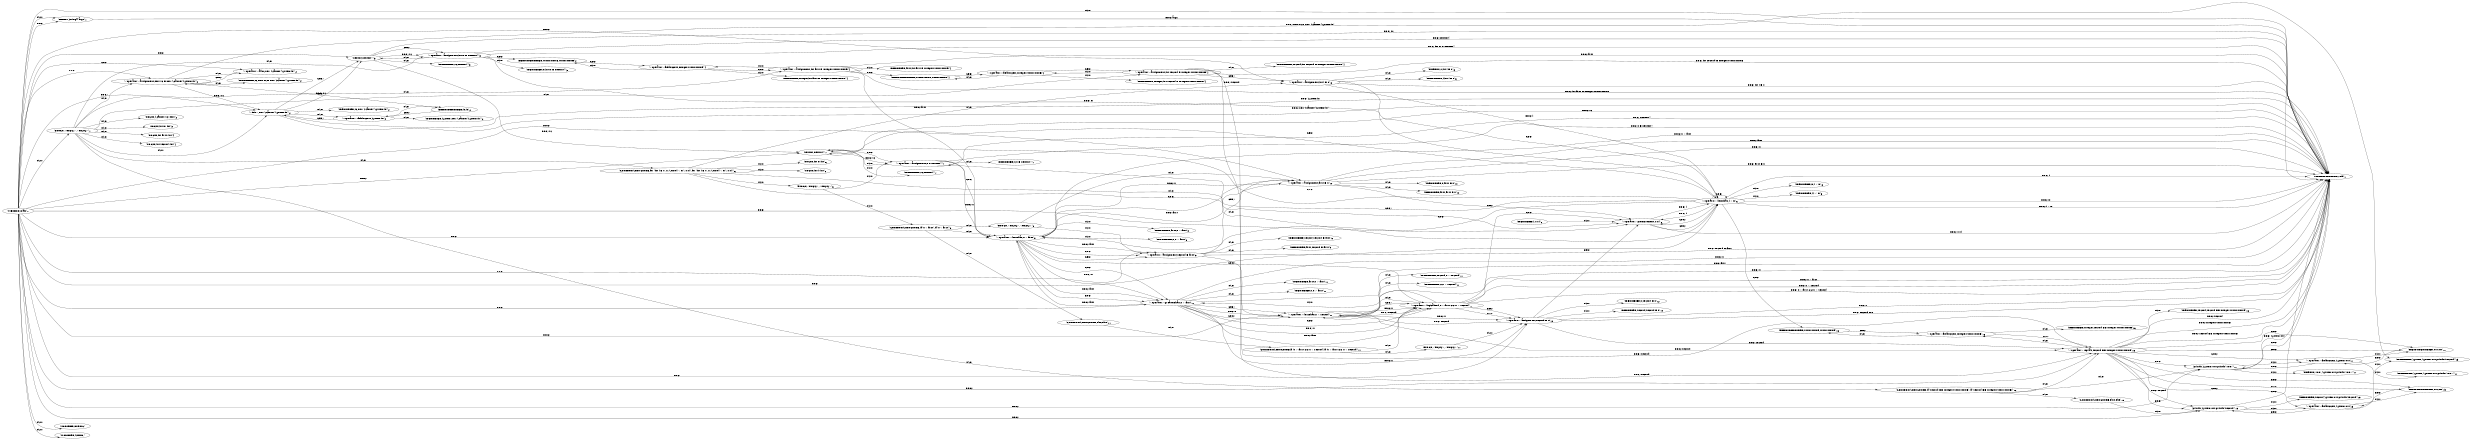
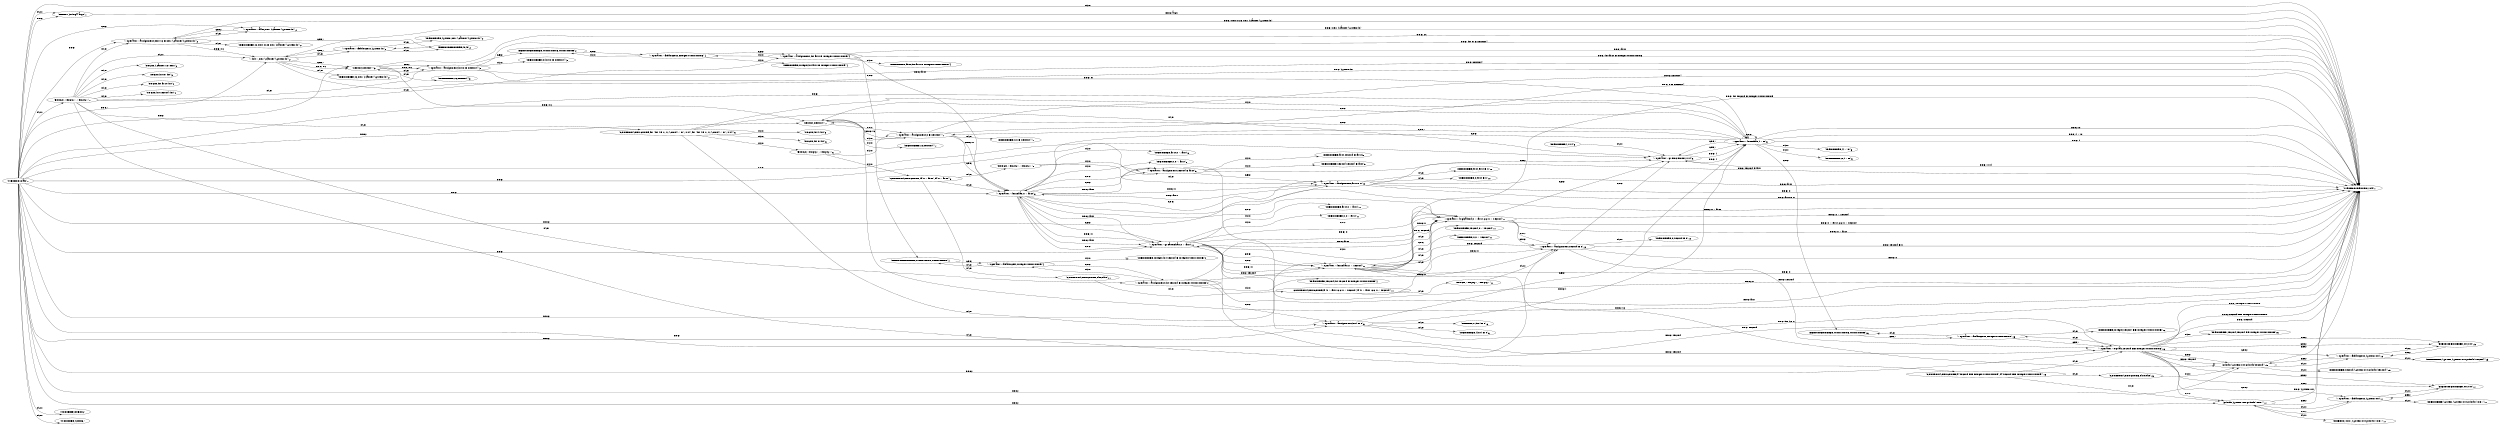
edge "(<operator>.assignment,ANY sc = new Scanner(System.in))" -> "(IDENTIFIER,System,System.out.println(second))": now "(<operator>.assignment,ANY sc = new Scanner(System.in))" -> "(METHOD_RETURN,void)"
node "(IDENTIFIER,second,second = x)": removed
edge "(<operator>.lessThan,x < second)" -> "(<operator>.equals,second == Integer.MAX_VALUE)": now "(<operator>.lessThan,x < second)" -> "(println,System.out.println(second))"
